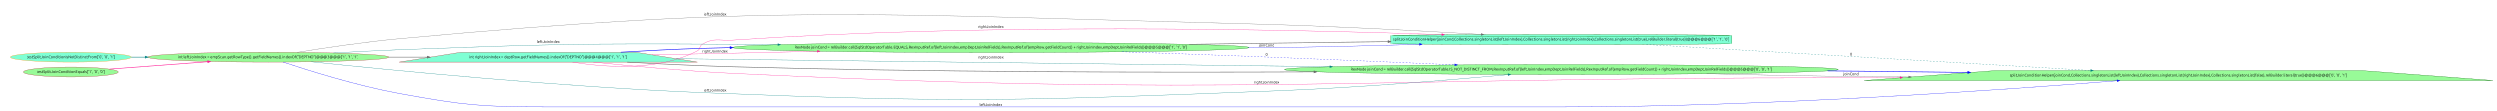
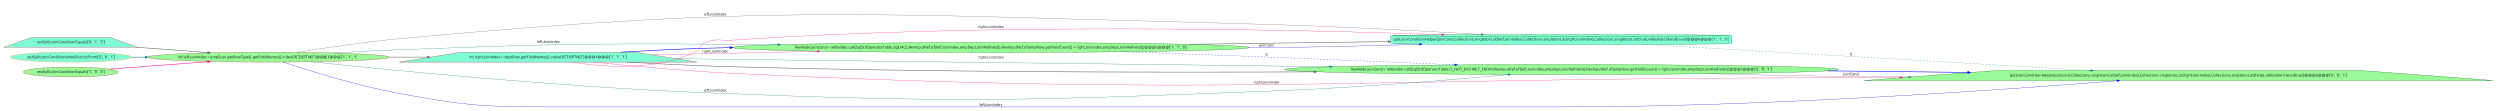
node "testSplitJoinConditionEquals['0', '1', '0']": added
